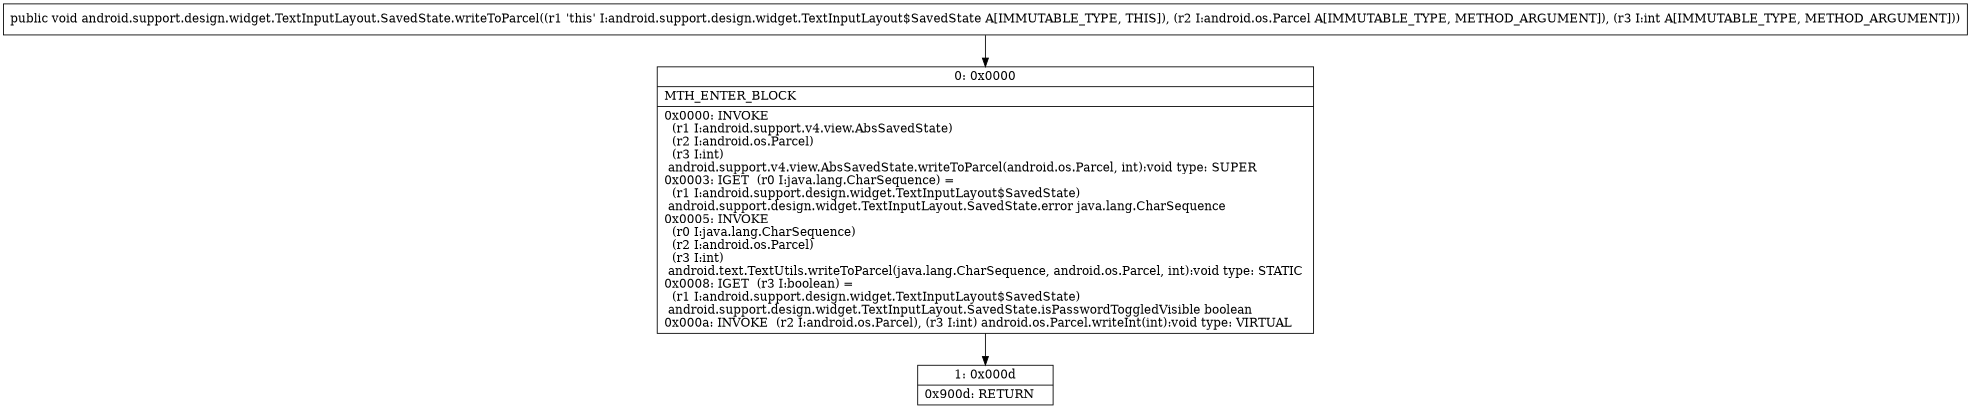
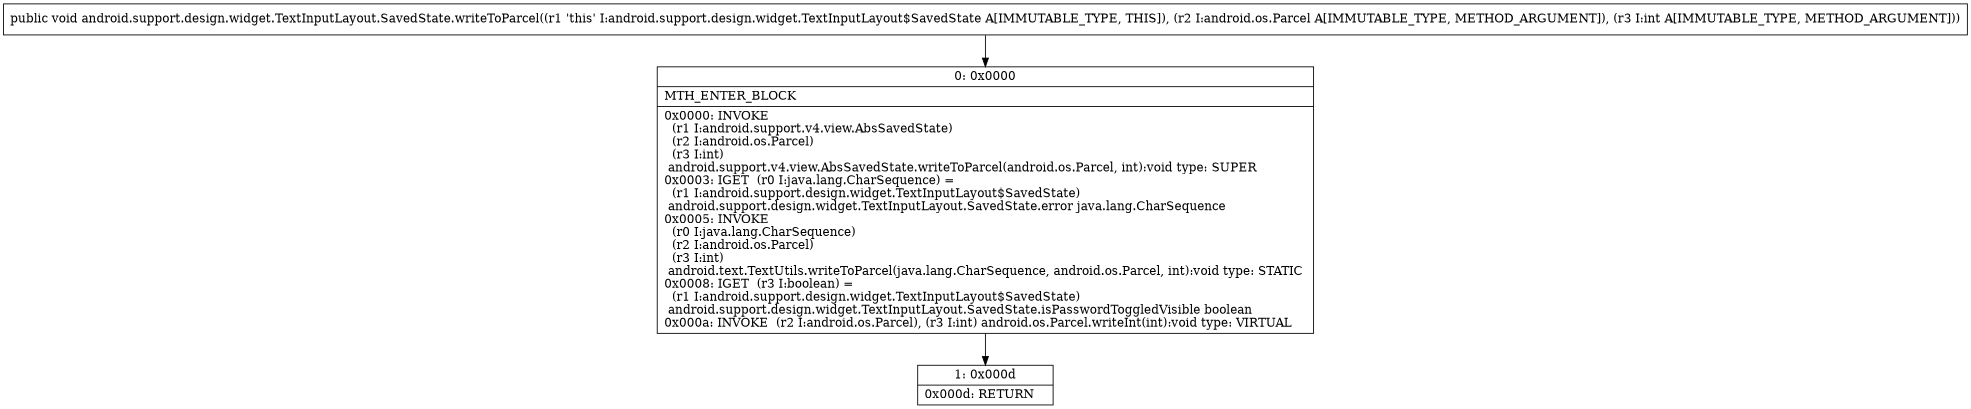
node "1: 0x000d": text "0x900d: RETURN" -> "0x000d: RETURN"
